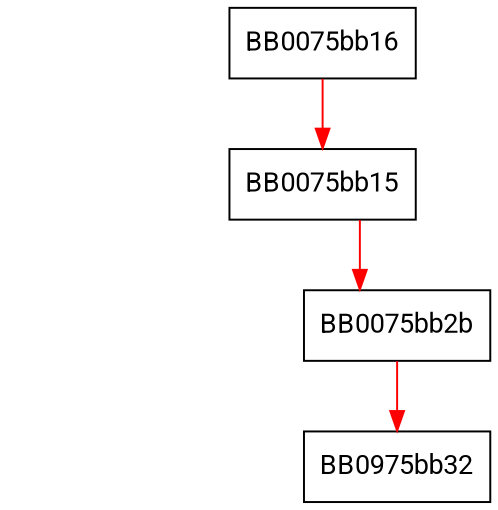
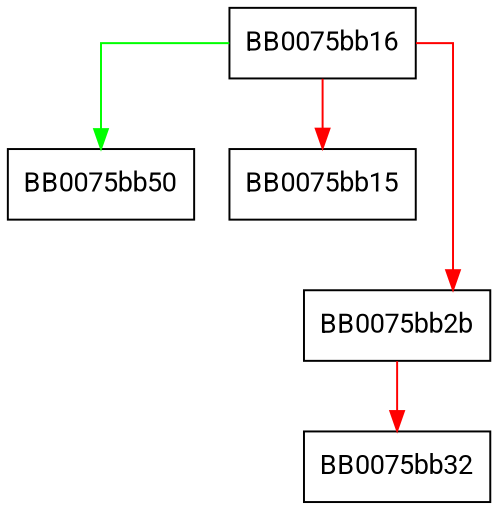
node "BB0075bb50": added
edge "BB0075bb15" -> "BB0075bb2b": now "BB0075bb16" -> "BB0075bb2b"
node "BB0975bb32": label "BB0975bb32" -> "BB0075bb32"
